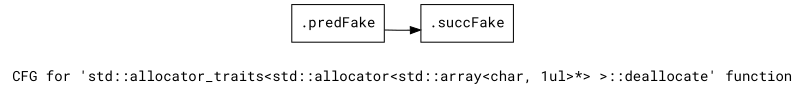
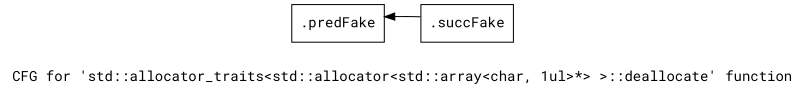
edge ".predFake" -> ".succFake": reversed
